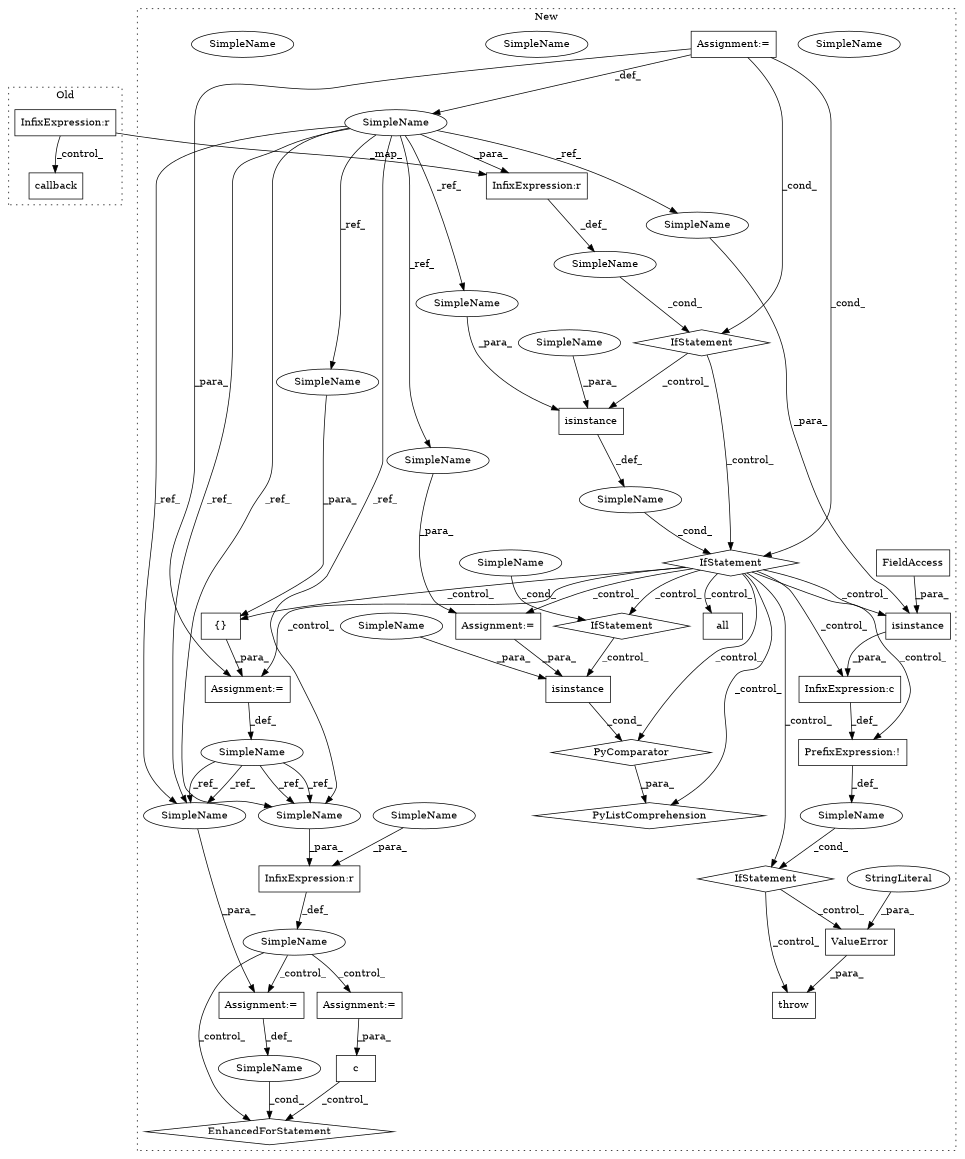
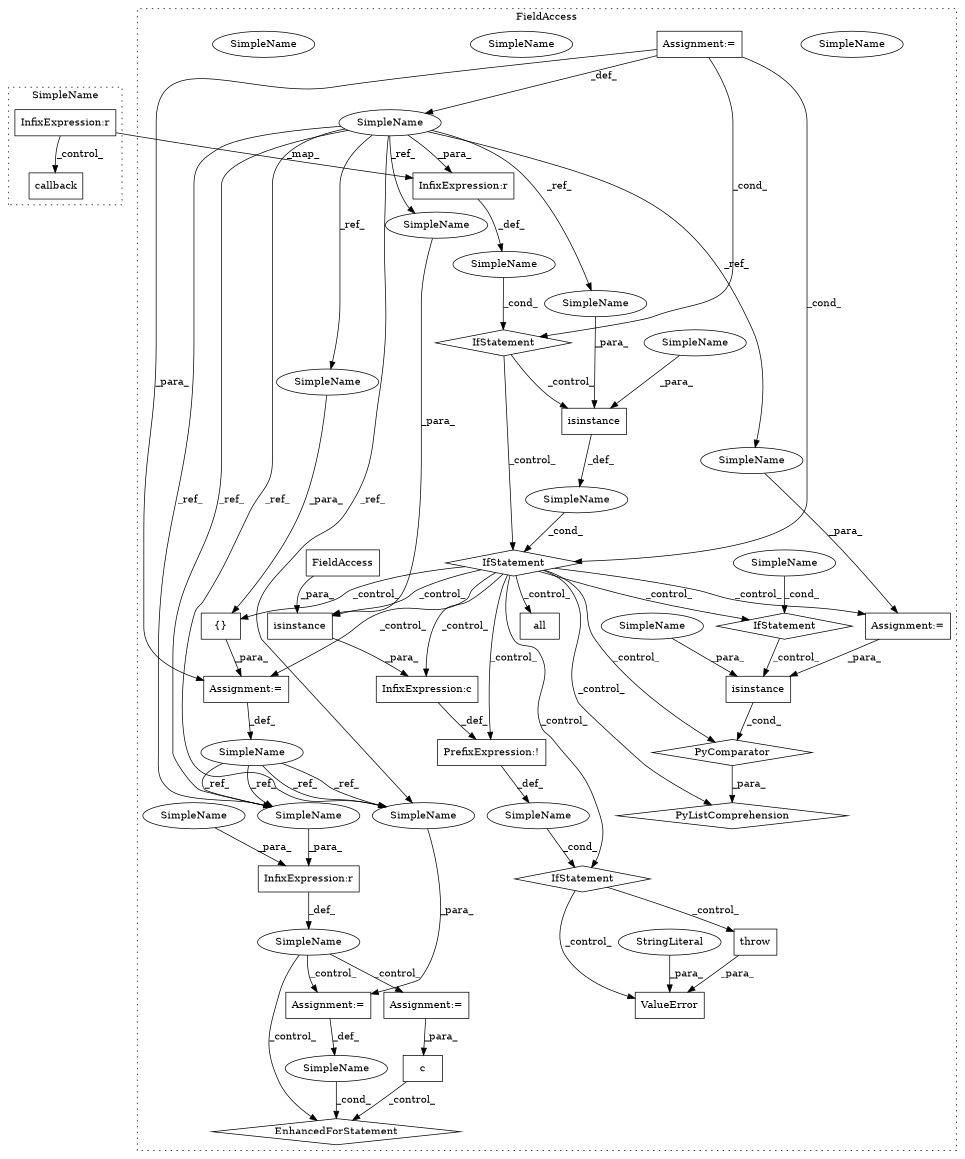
cluster "New": label "New" -> "FieldAccess"
cluster "Old": label "Old" -> "SimpleName"
edge "ValueError" -> "throw": reversed
